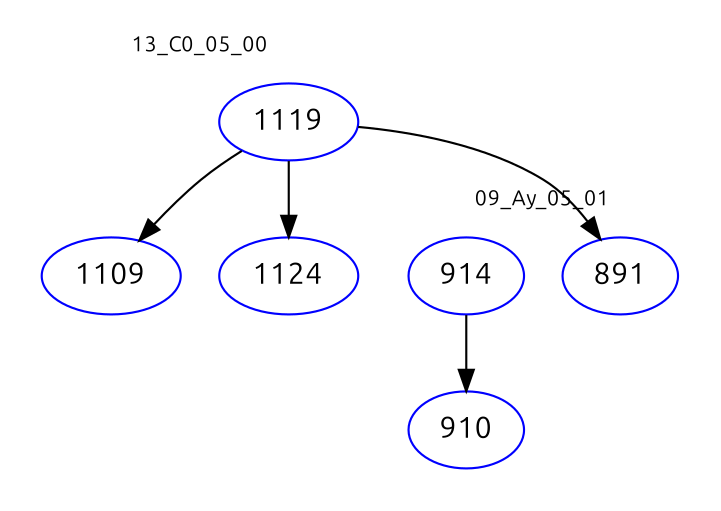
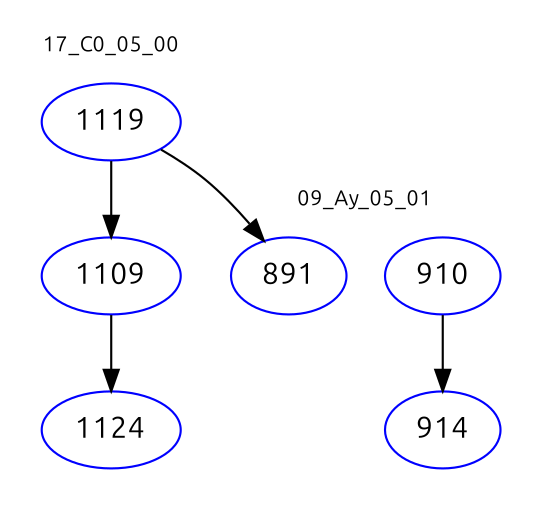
cluster "13_C0_05_00": label "13_C0_05_00" -> "17_C0_05_00"
edge "1119" -> "1124": now "1109" -> "1124"
edge "914" -> "910": reversed
